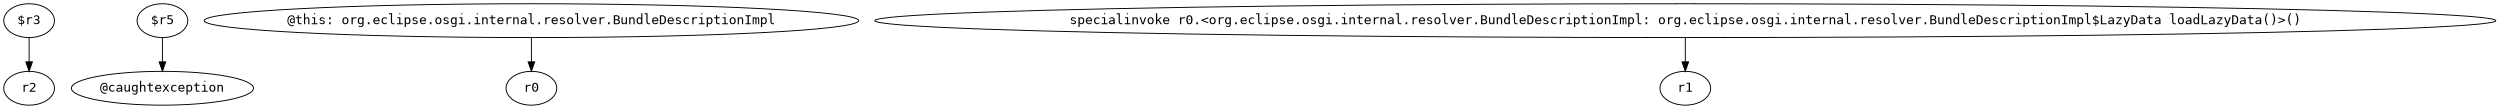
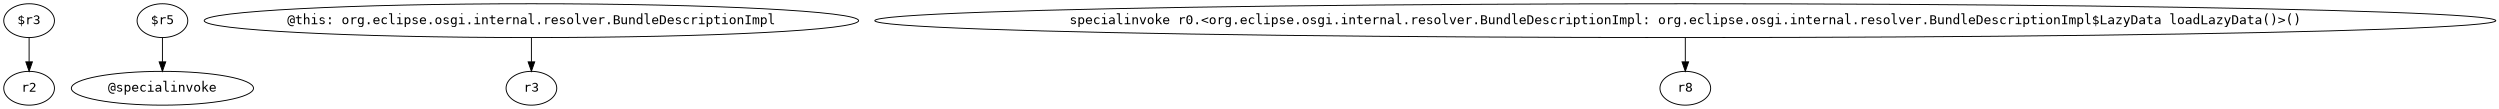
node "@caughtexception": label "@caughtexception" -> "@specialinvoke"
node "r0": label "r0" -> "r3"
node "r1": label "r1" -> "r8"
